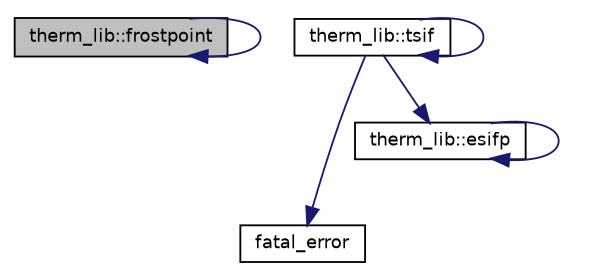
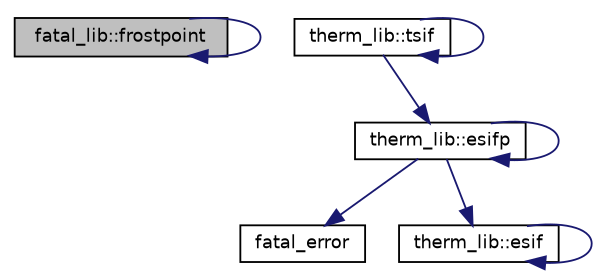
node "therm_lib::frostpoint": label "therm_lib::frostpoint" -> "fatal_lib::frostpoint"
edge "therm_lib::tsif" -> "fatal_error": now "therm_lib::esifp" -> "fatal_error"
node "therm_lib::esif": added
